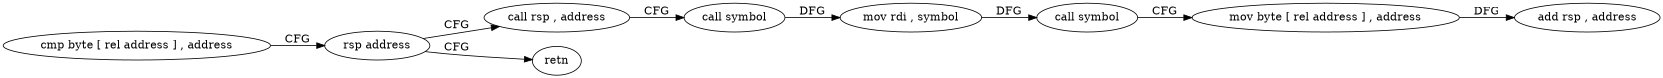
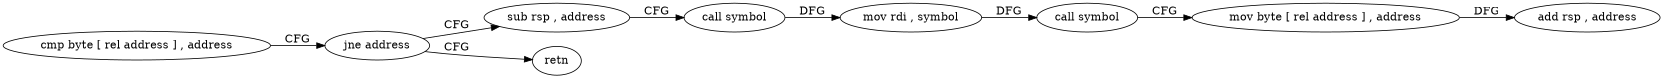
node "call rsp , address": label "call rsp , address" -> "sub rsp , address"
node "rsp address": label "rsp address" -> "jne address"
